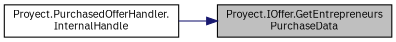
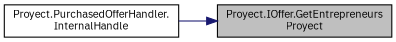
node "Proyect.IOffer.GetEntrepreneurs PurchaseData": label "Proyect.IOffer.GetEntrepreneurs PurchaseData" -> "Proyect.IOffer.GetEntrepreneurs Proyect"
